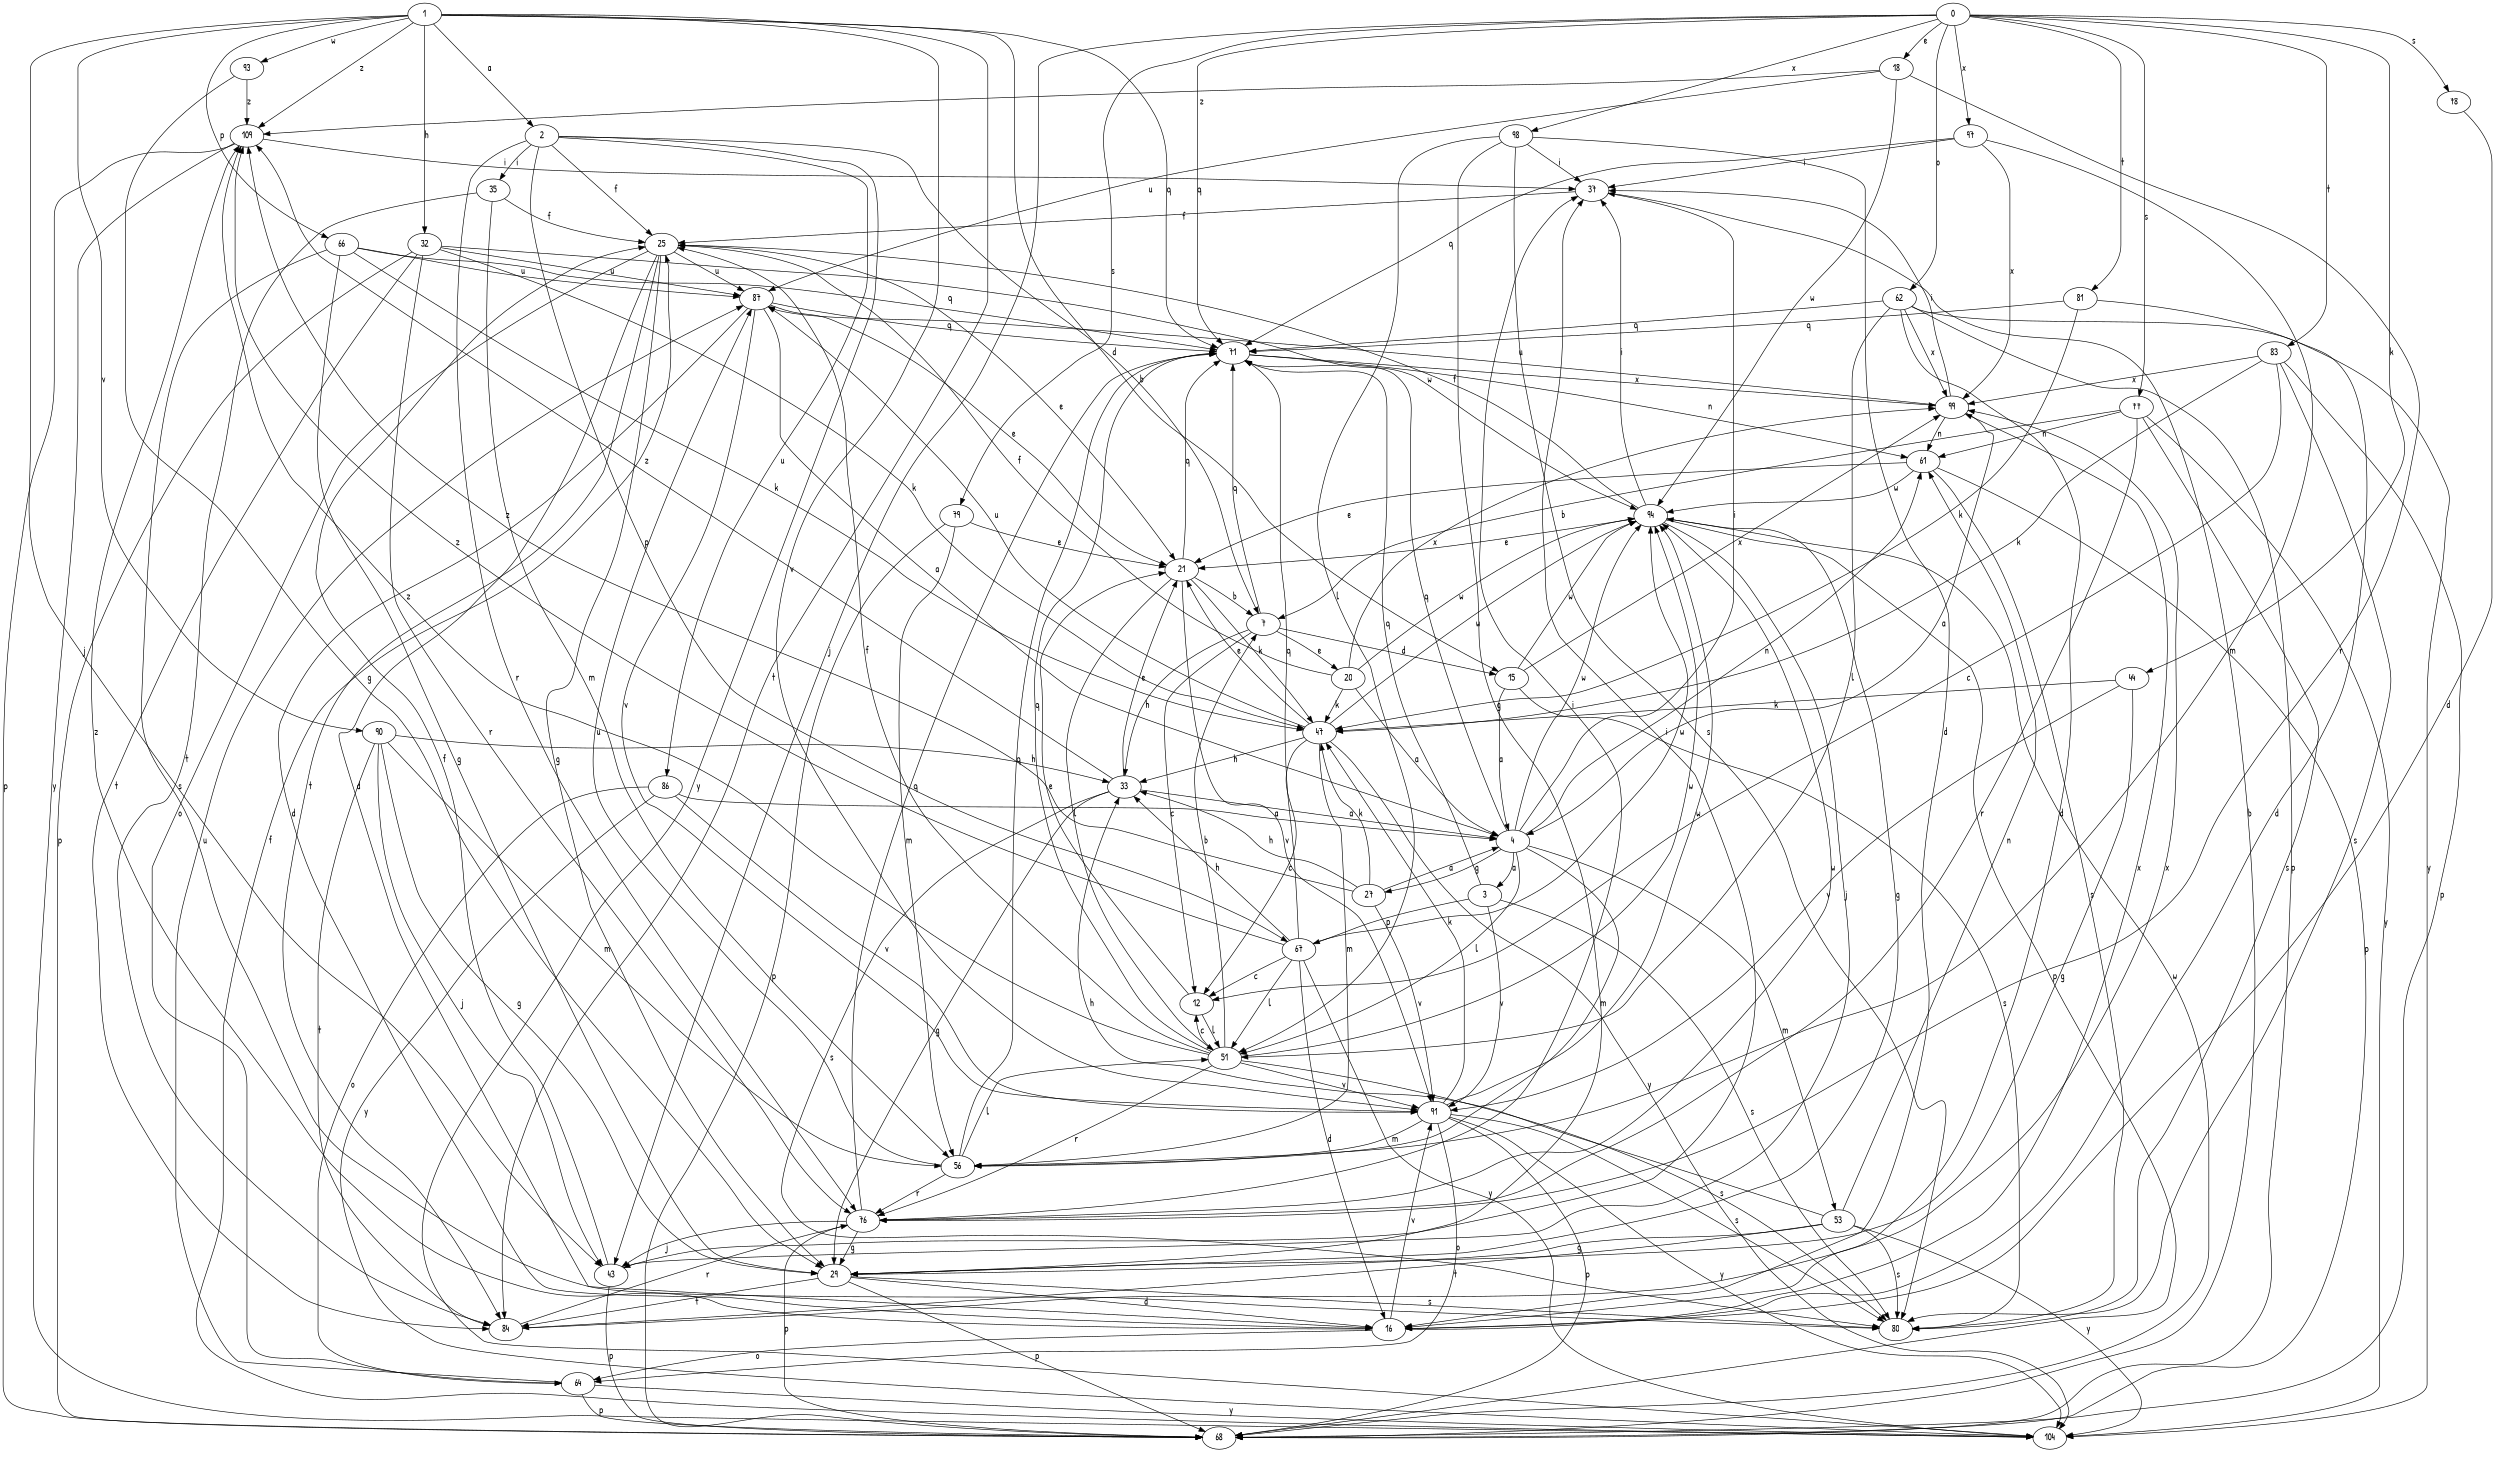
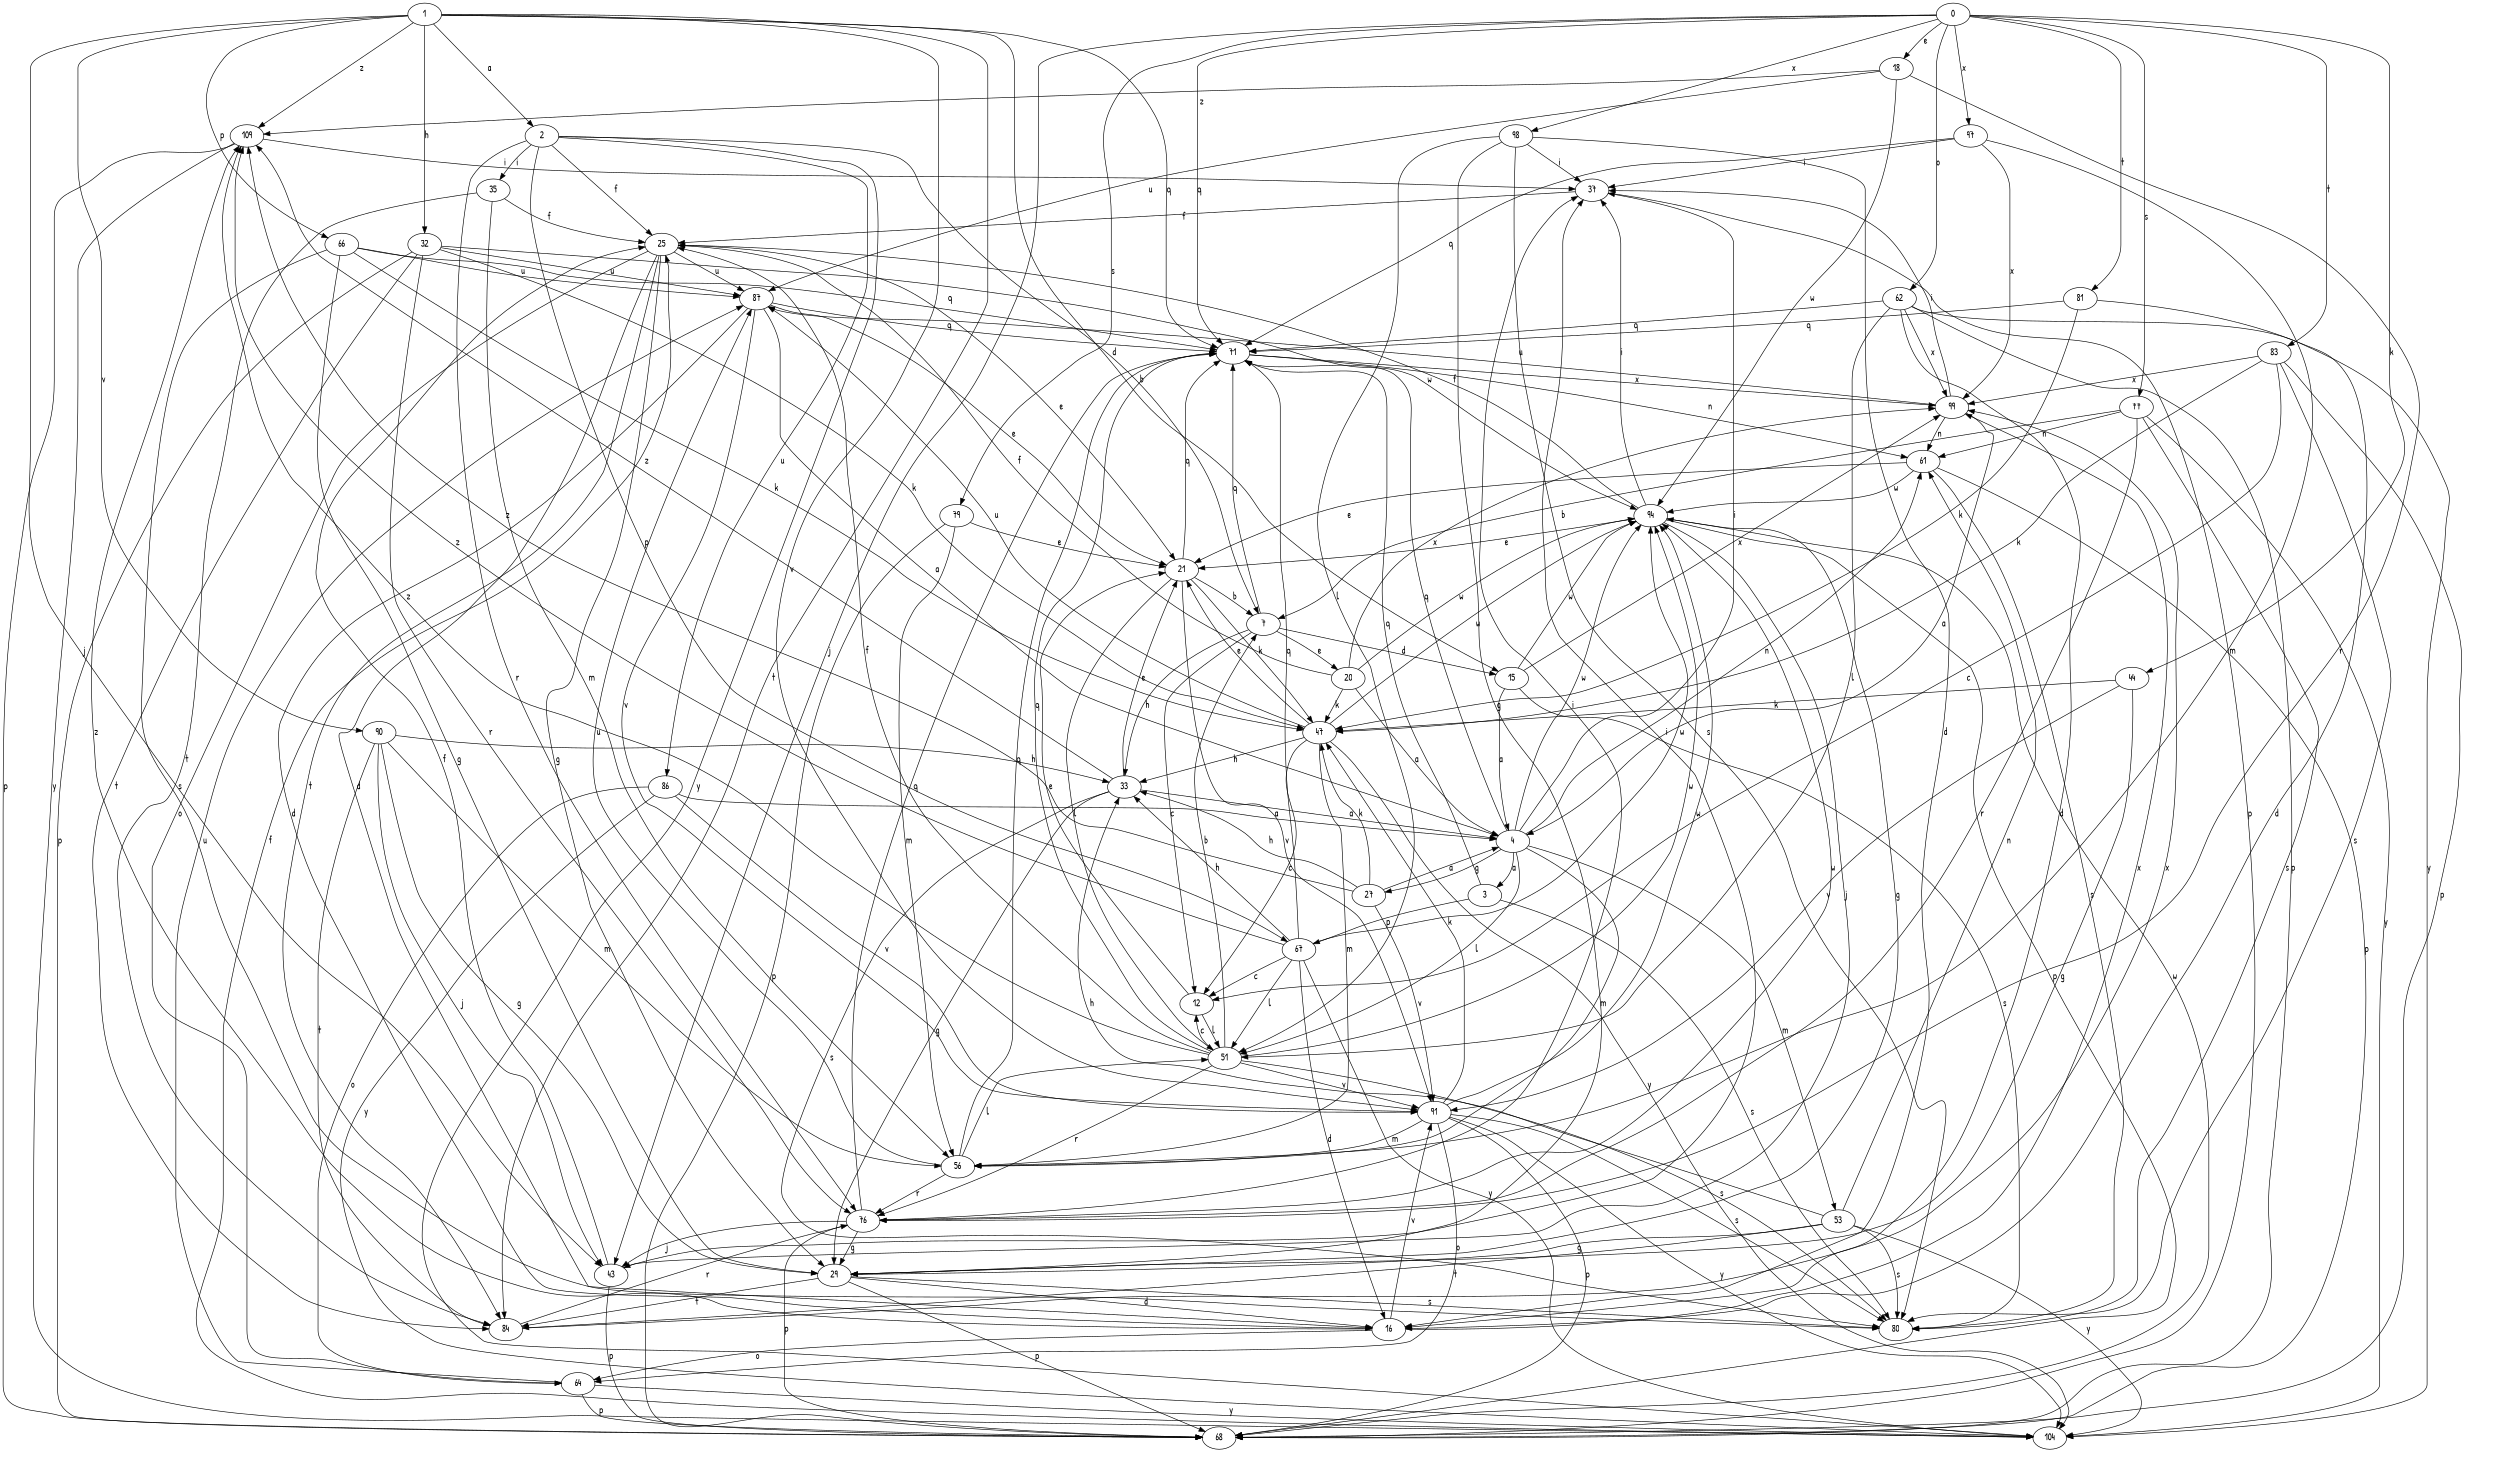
node "93": removed
node "78": removed
edge "37" -> "68": label "b" -> "p"
edge "3" -> "91": removed, label "v"
